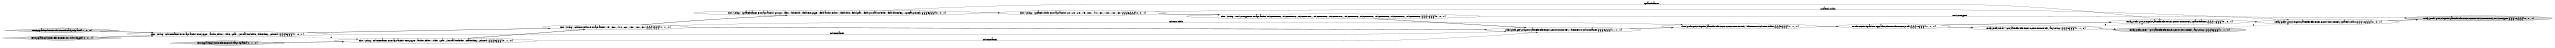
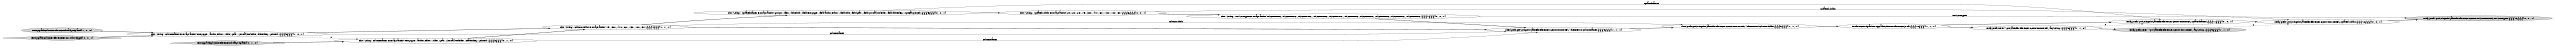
node "testUpgradeColumnPreferencesAlreadyMigrated['1', '0', '0']": shape diamond -> ellipse
